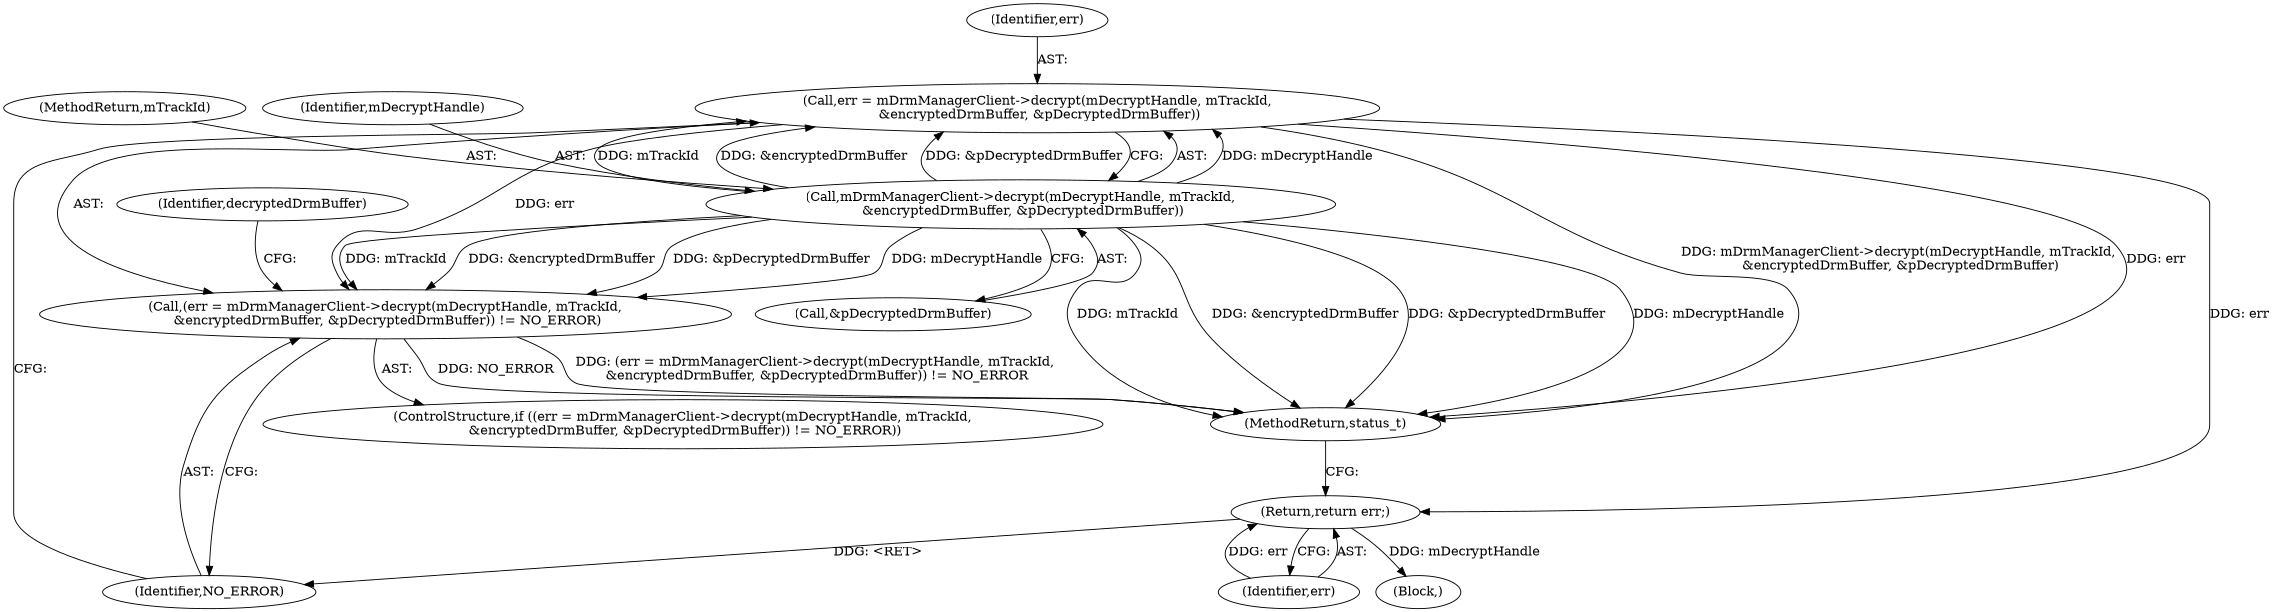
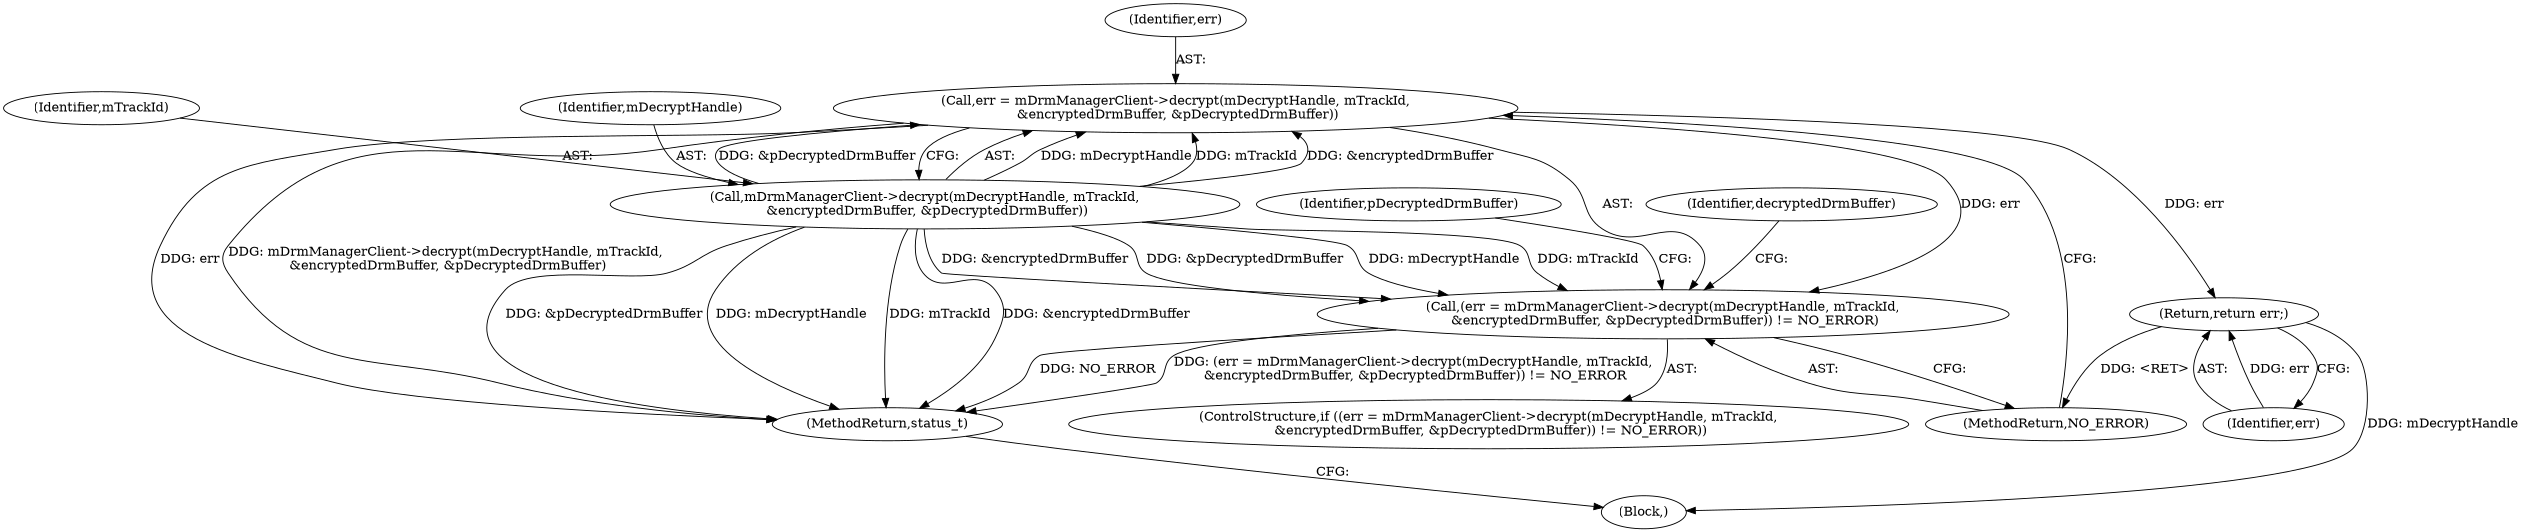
node "(MethodReturn,mTrackId)": label "(MethodReturn,mTrackId)" -> "(Identifier,mTrackId)"
node "(Identifier,pDecryptedDrmBuffer)": added
node "(Call,&pDecryptedDrmBuffer)": removed
edge "(MethodReturn,status_t)" -> "(Return,return err;)": now "(MethodReturn,status_t)" -> "(Block,)"
node "(Identifier,NO_ERROR)": label "(Identifier,NO_ERROR)" -> "(MethodReturn,NO_ERROR)"
